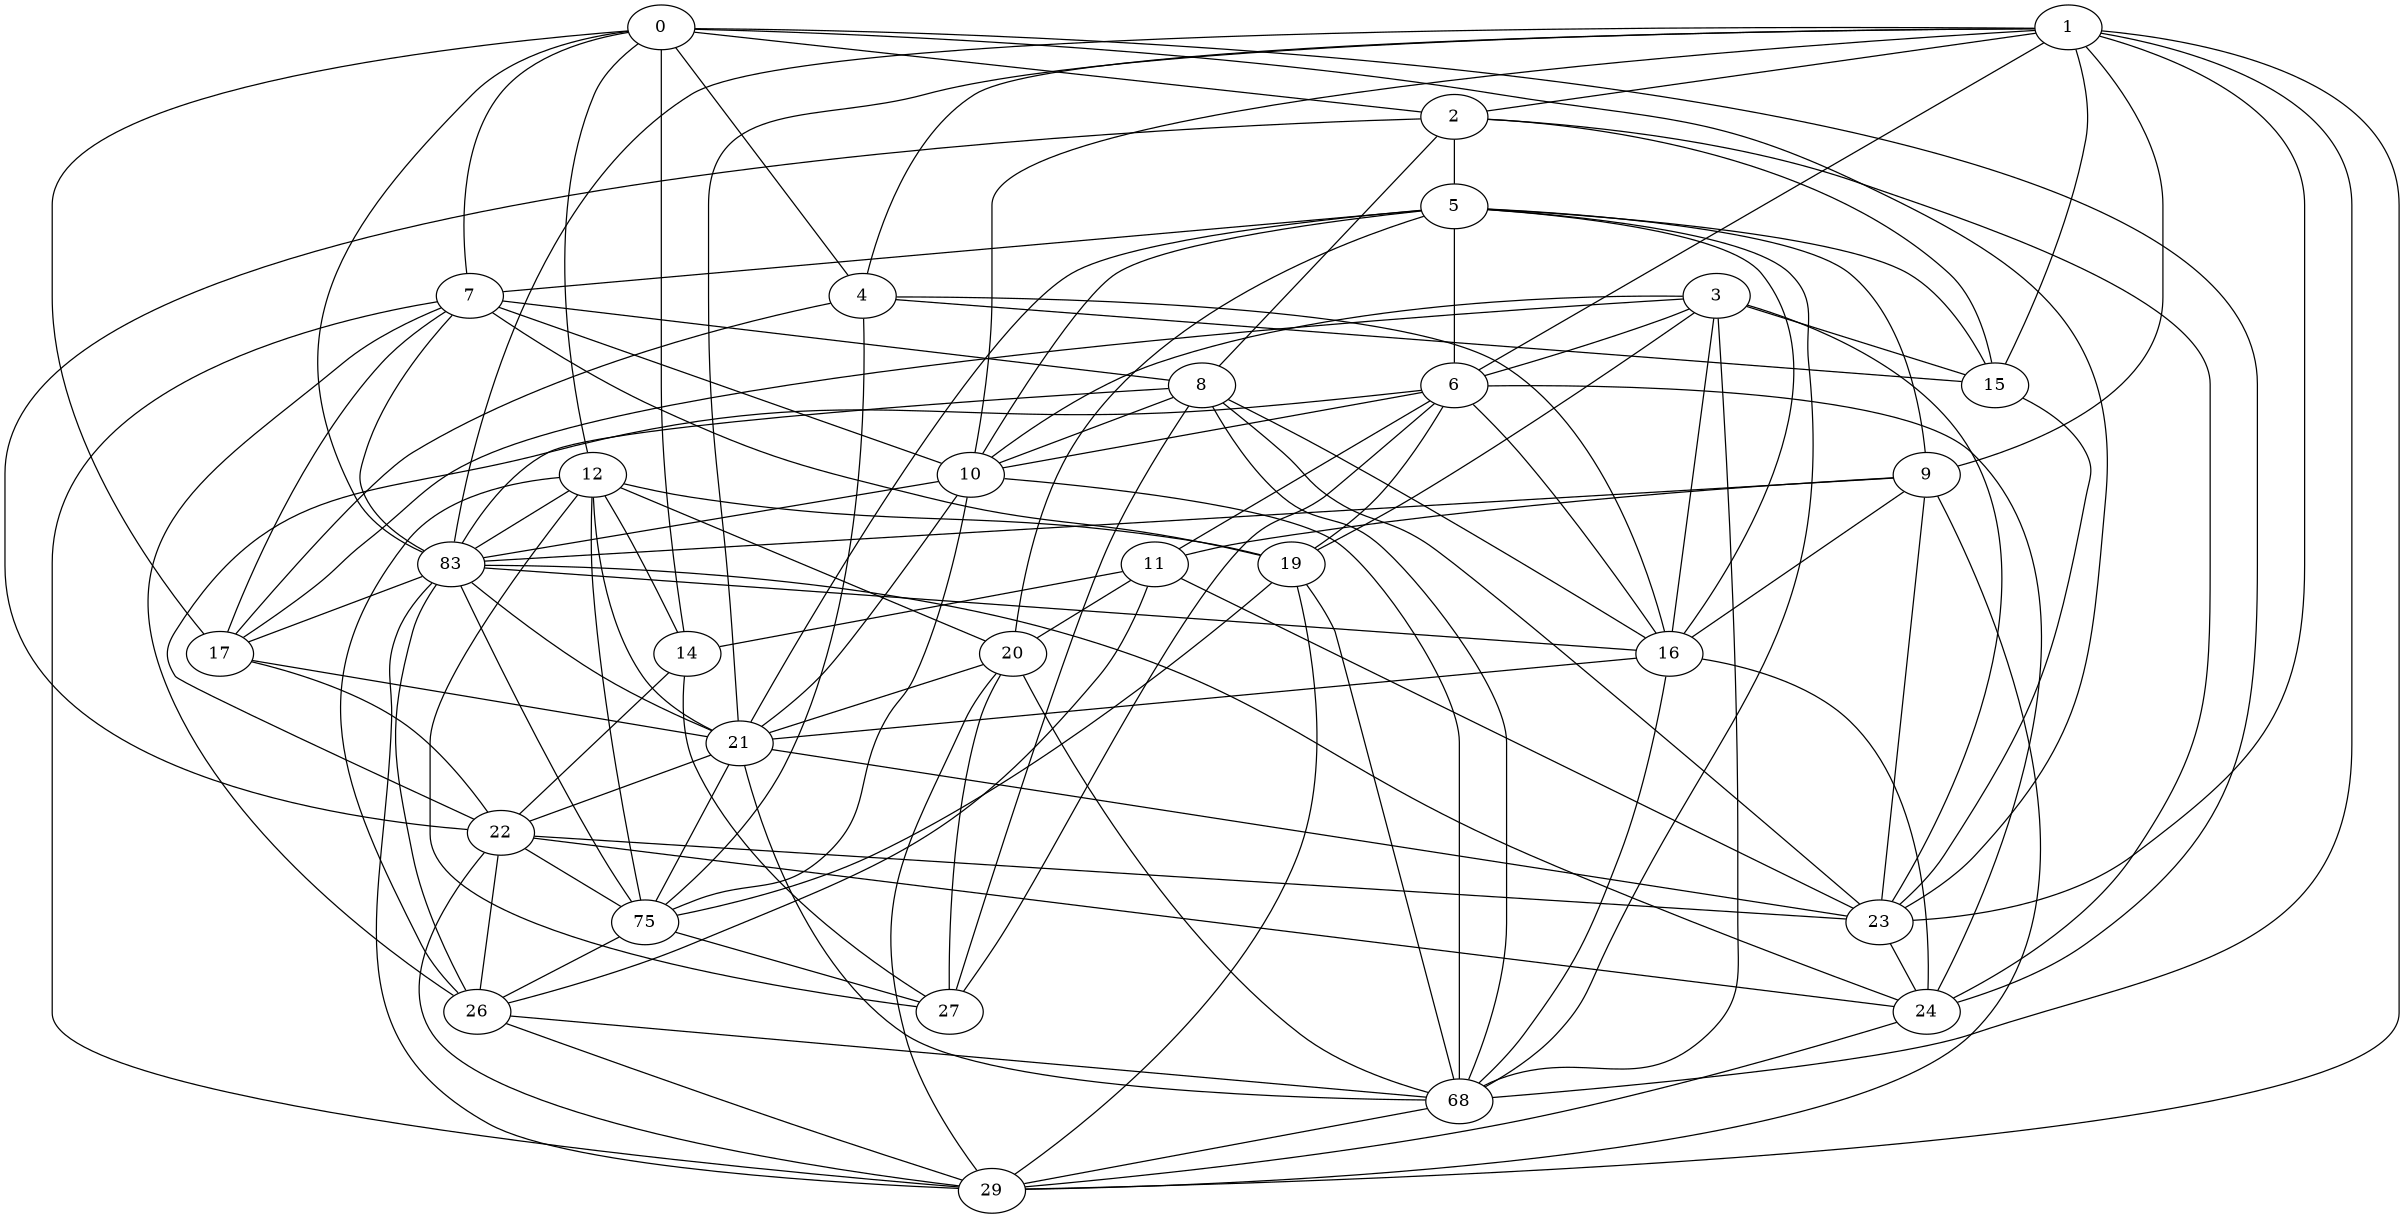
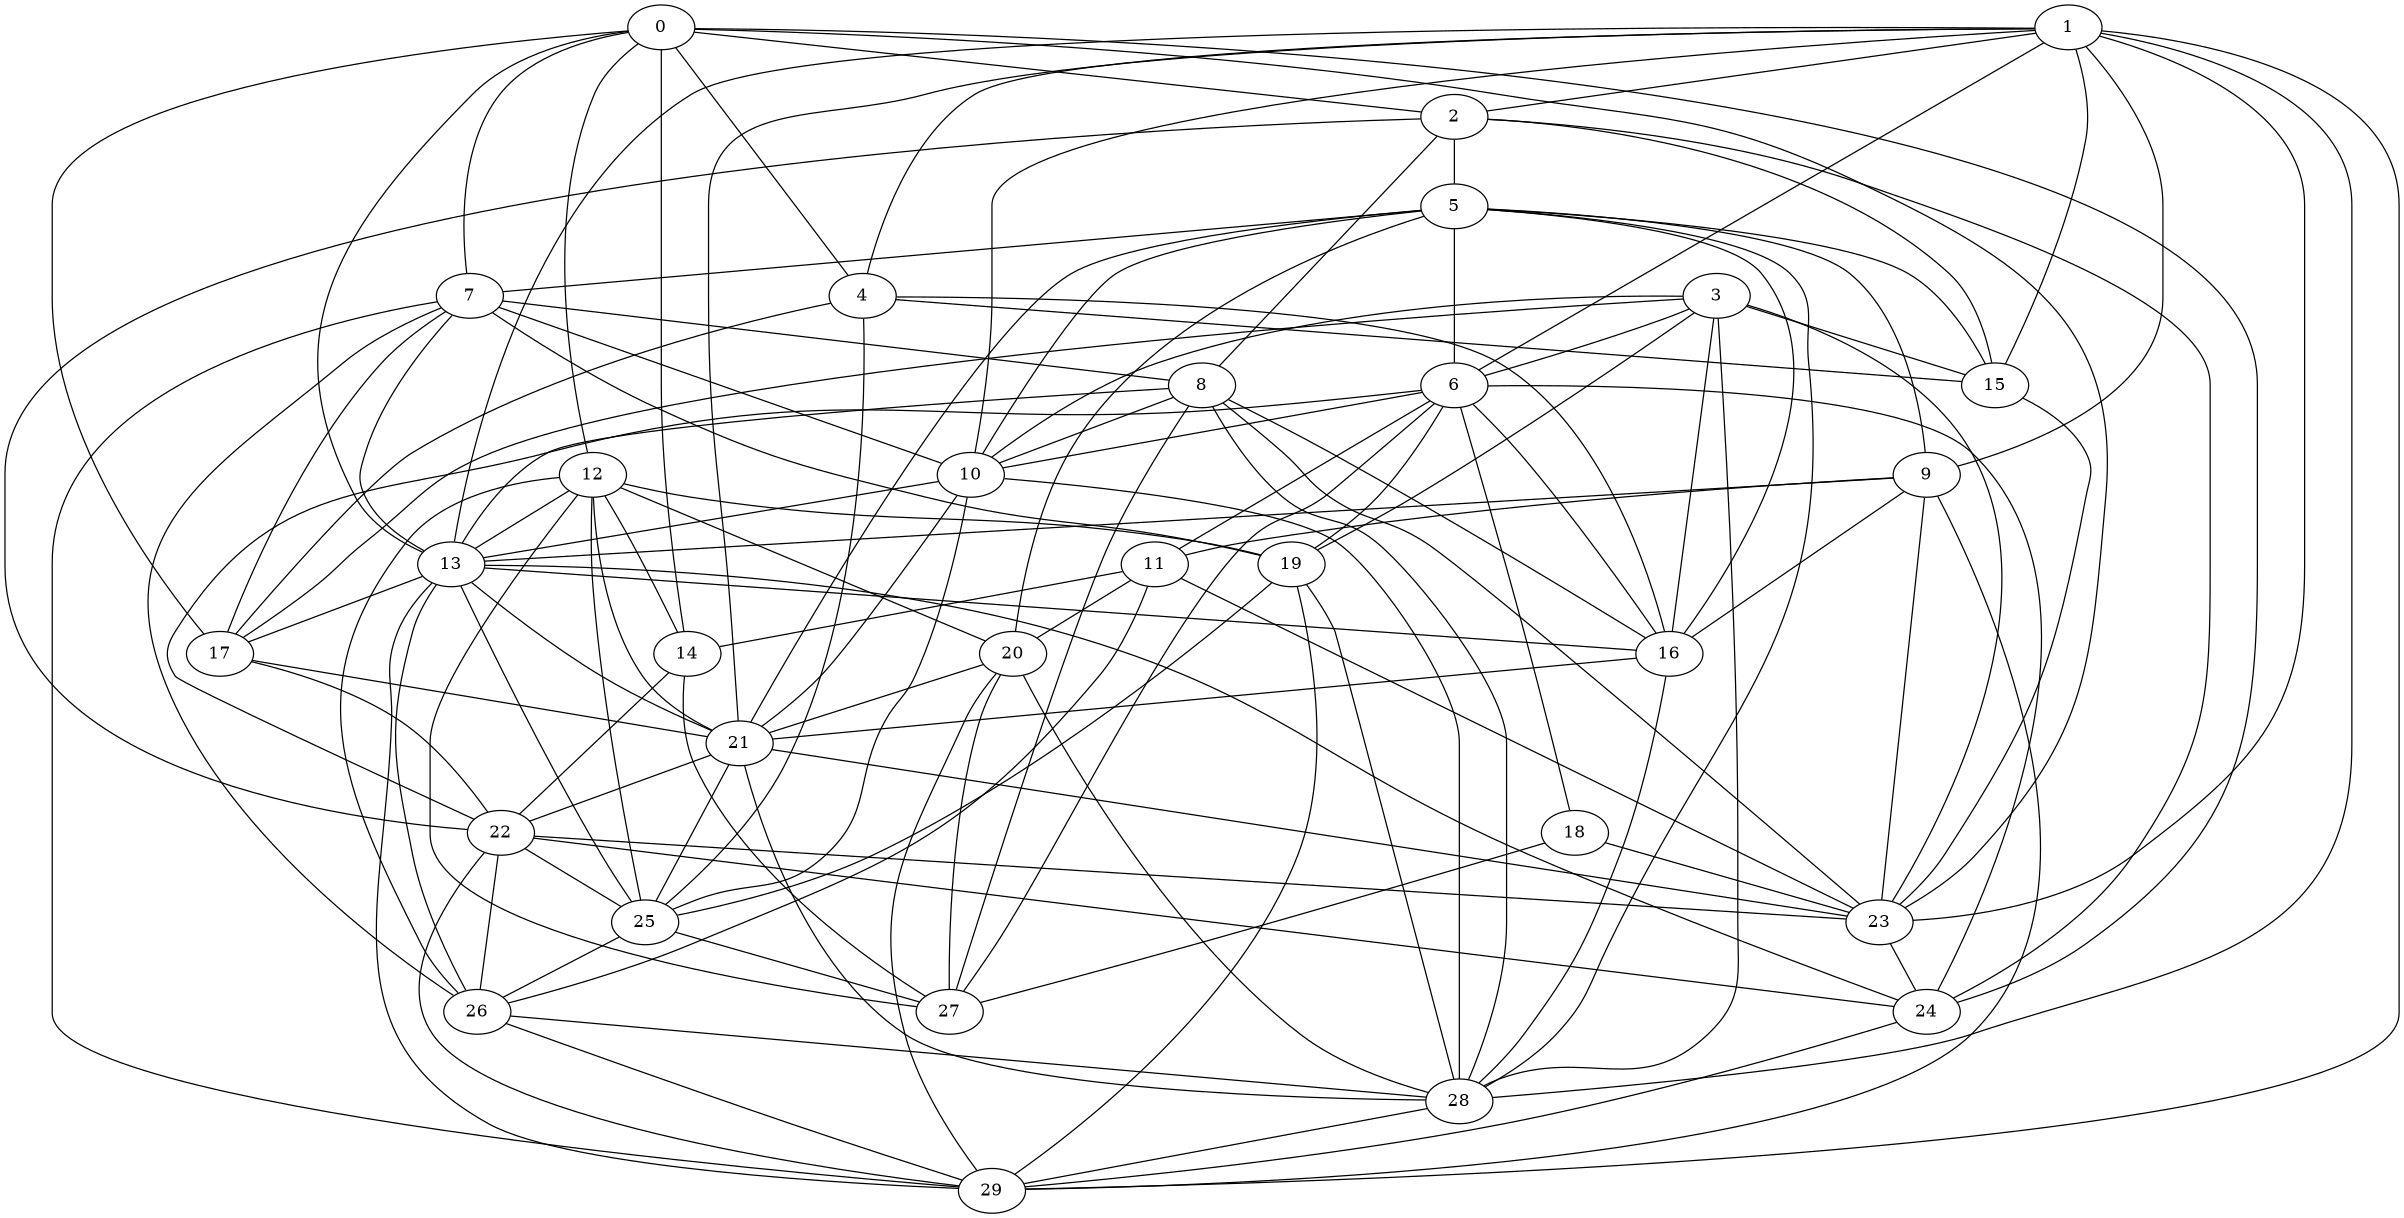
node "83": label "83" -> "13"
edge "16" -- "24": removed
node "18": added
node "75": label "75" -> "25"
node "68": label "68" -> "28"
